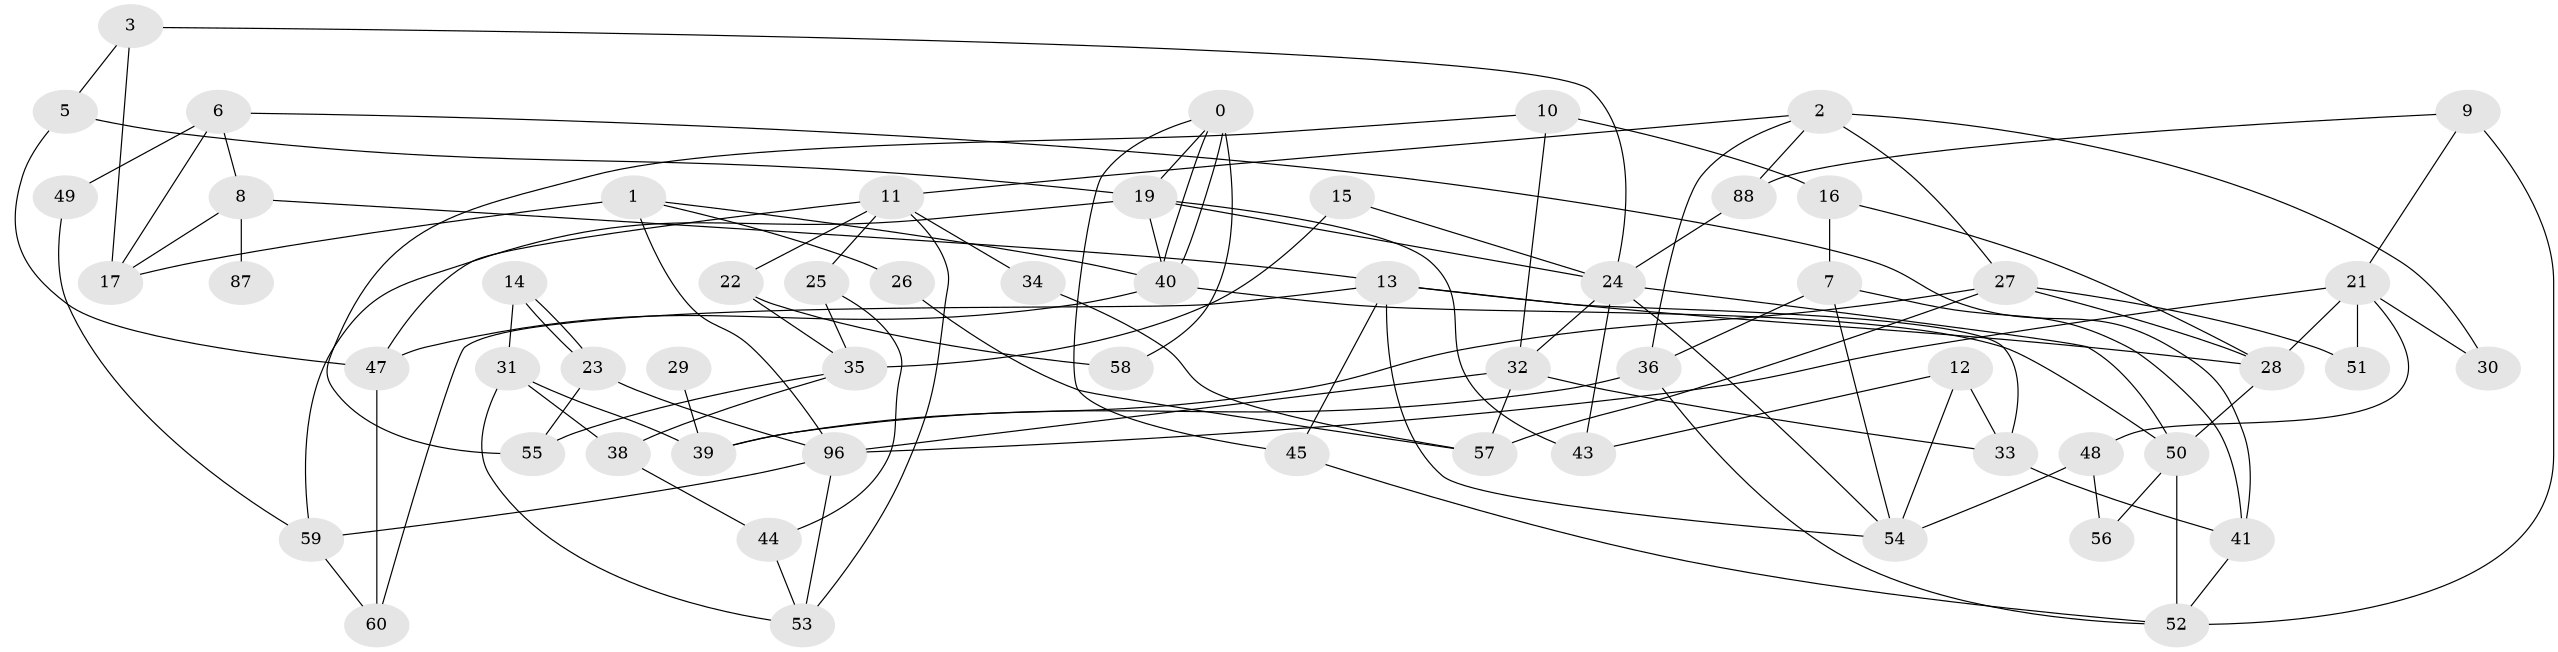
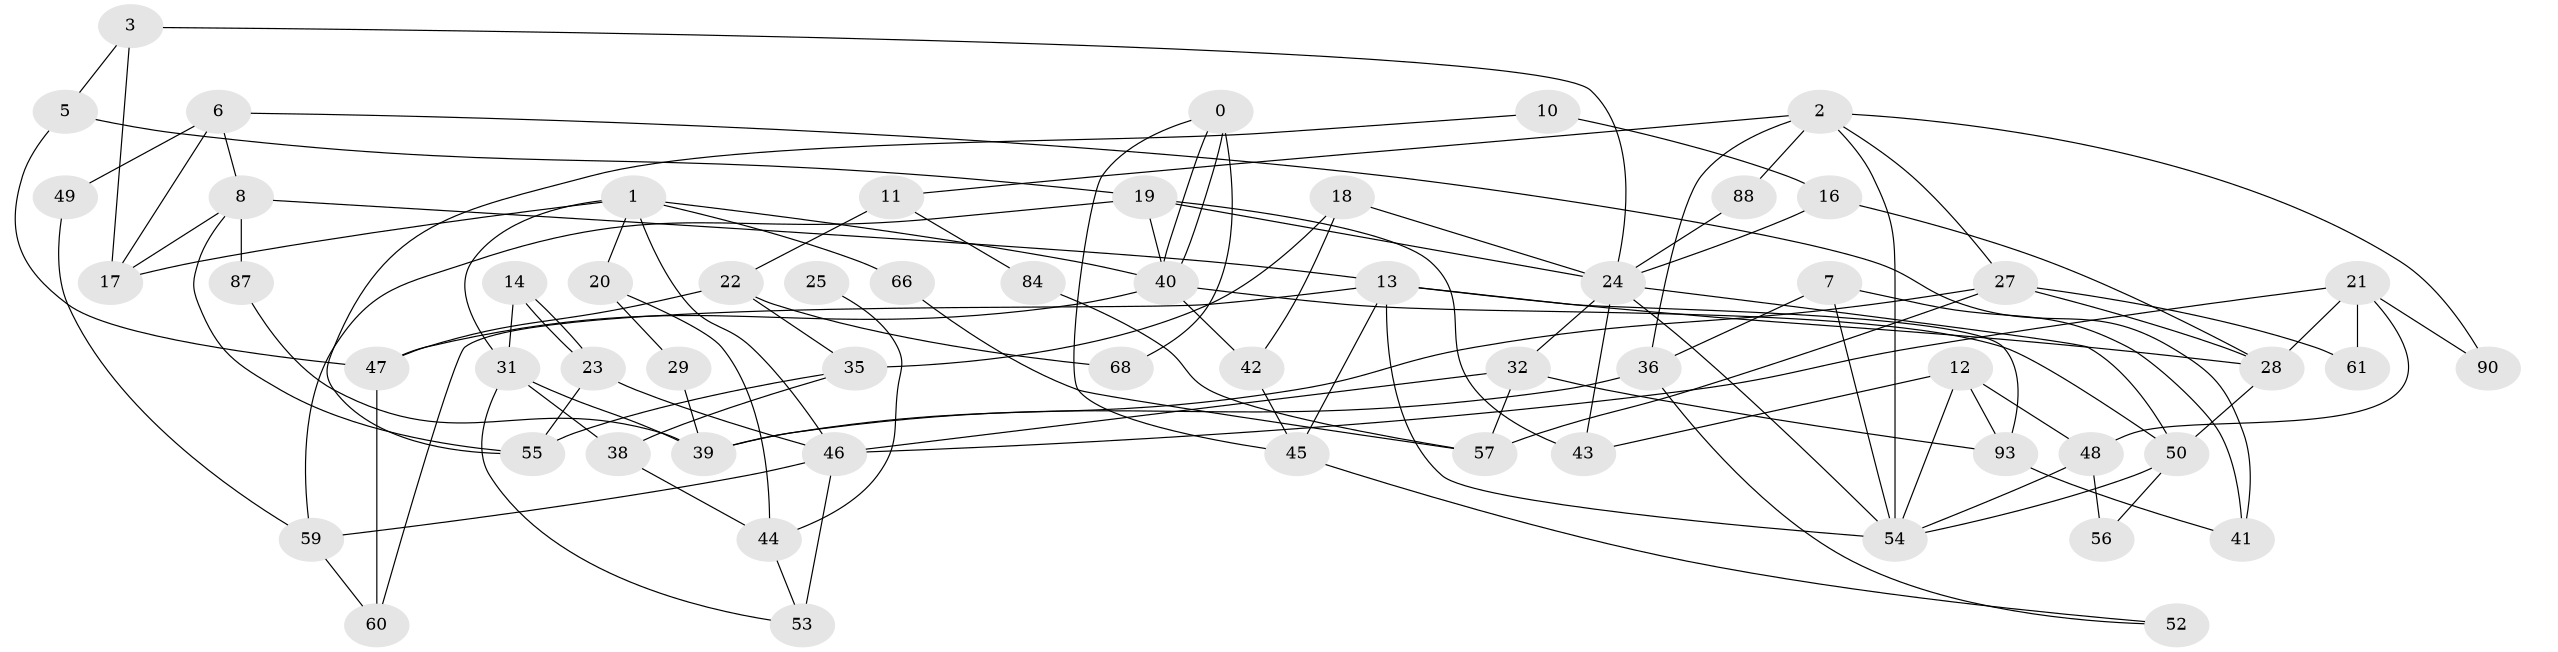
node "9": removed
edge "0" -- "19": removed
node "15": label "15" -> "18"
edge "11" -- "47": now "22" -- "47"
edge "10" -- "32": removed
edge "16" -- "7": now "16" -- "24"
edge "1" -- "31": added
edge "11" -- "25": removed
node "20": added
node "26": label "26" -> "66"
node "34": label "34" -> "84"
edge "2" -- "54": added
edge "25" -- "35": removed
node "58": label "58" -> "68"
node "42": added
node "51": label "51" -> "61"
node "30": label "30" -> "90"
edge "8" -- "55": added
edge "11" -- "53": removed
edge "12" -- "48": added
edge "87" -- "39": added
node "96": label "96" -> "46"
node "33": label "33" -> "93"
edge "50" -- "52": now "50" -- "54"
edge "41" -- "52": removed
